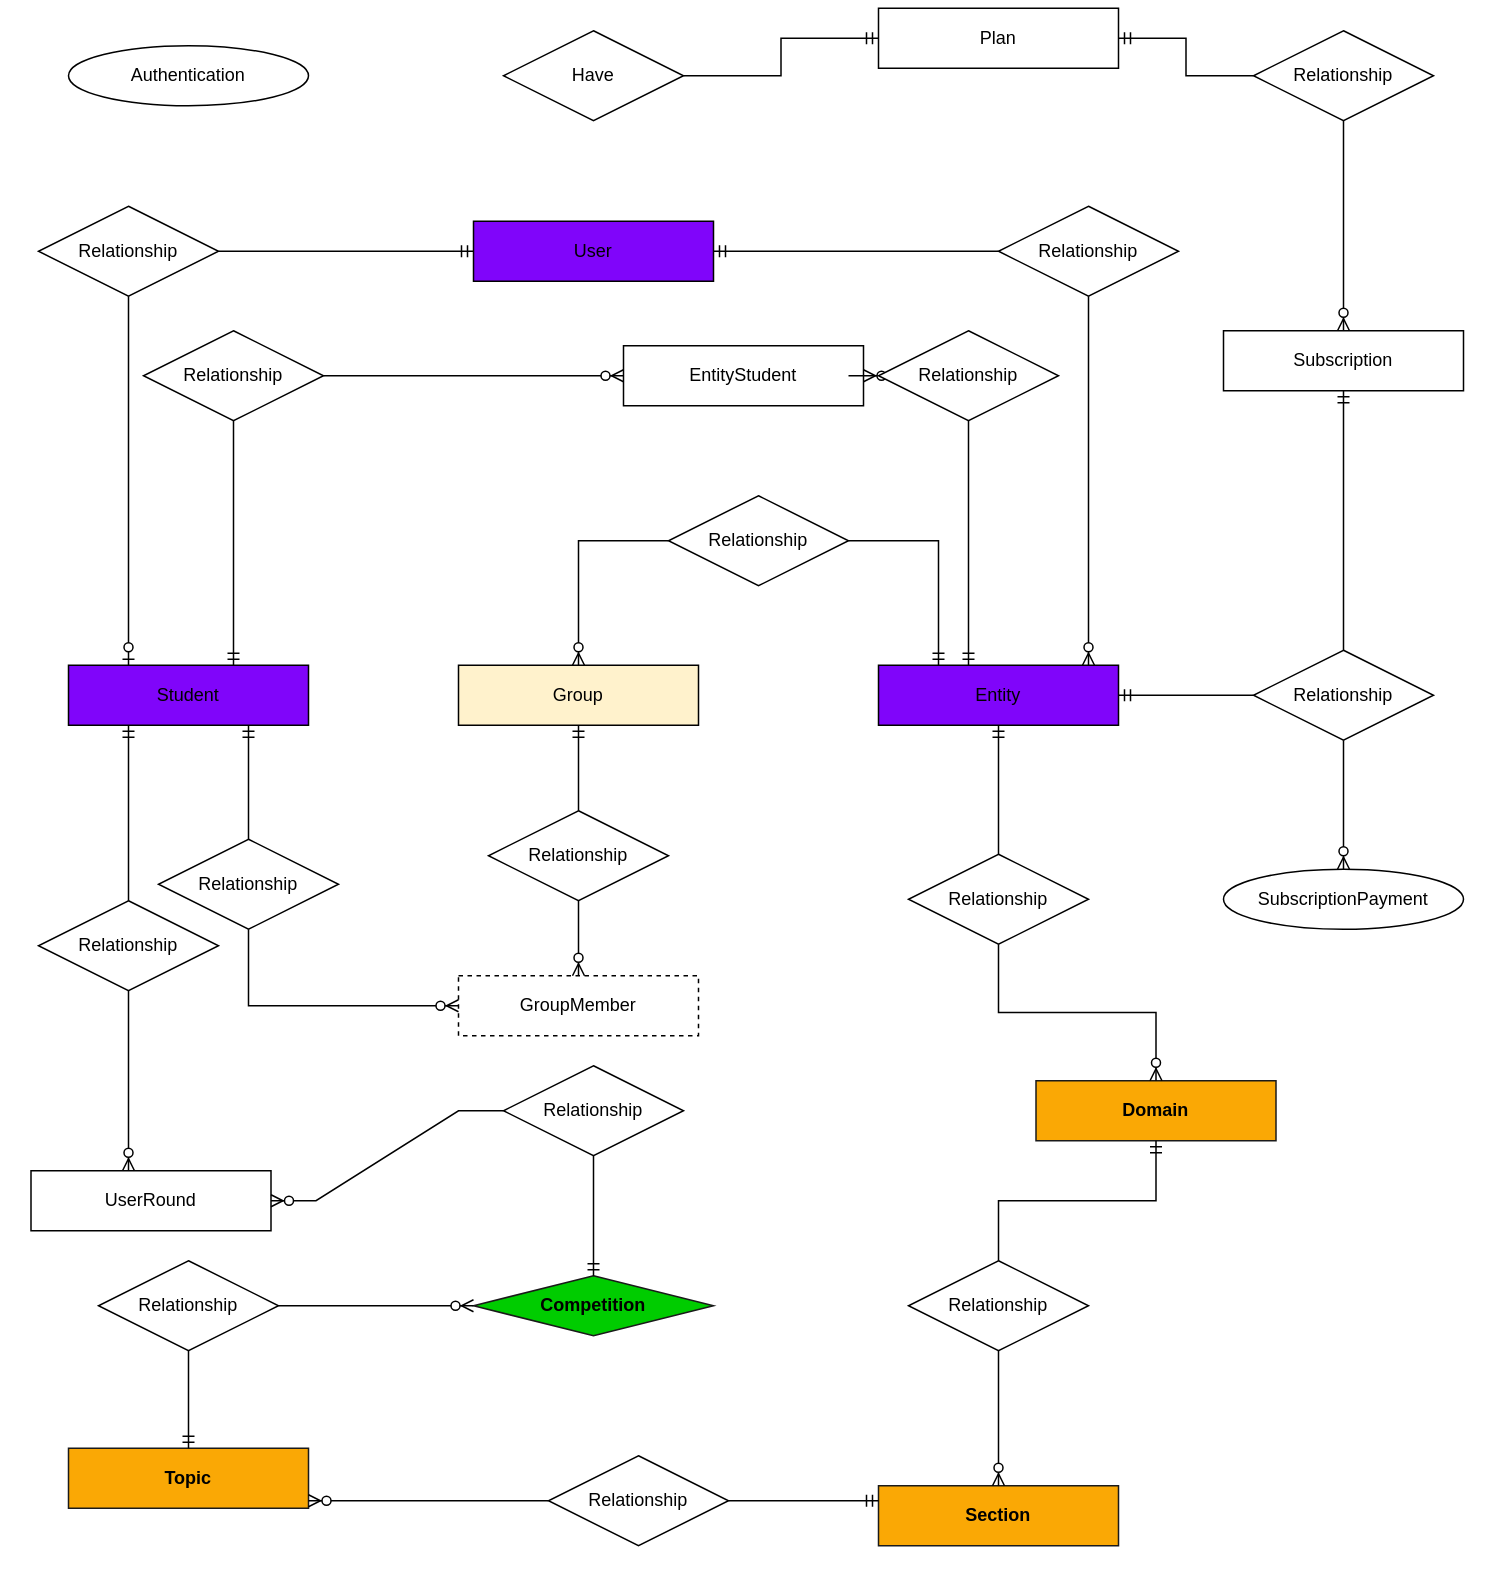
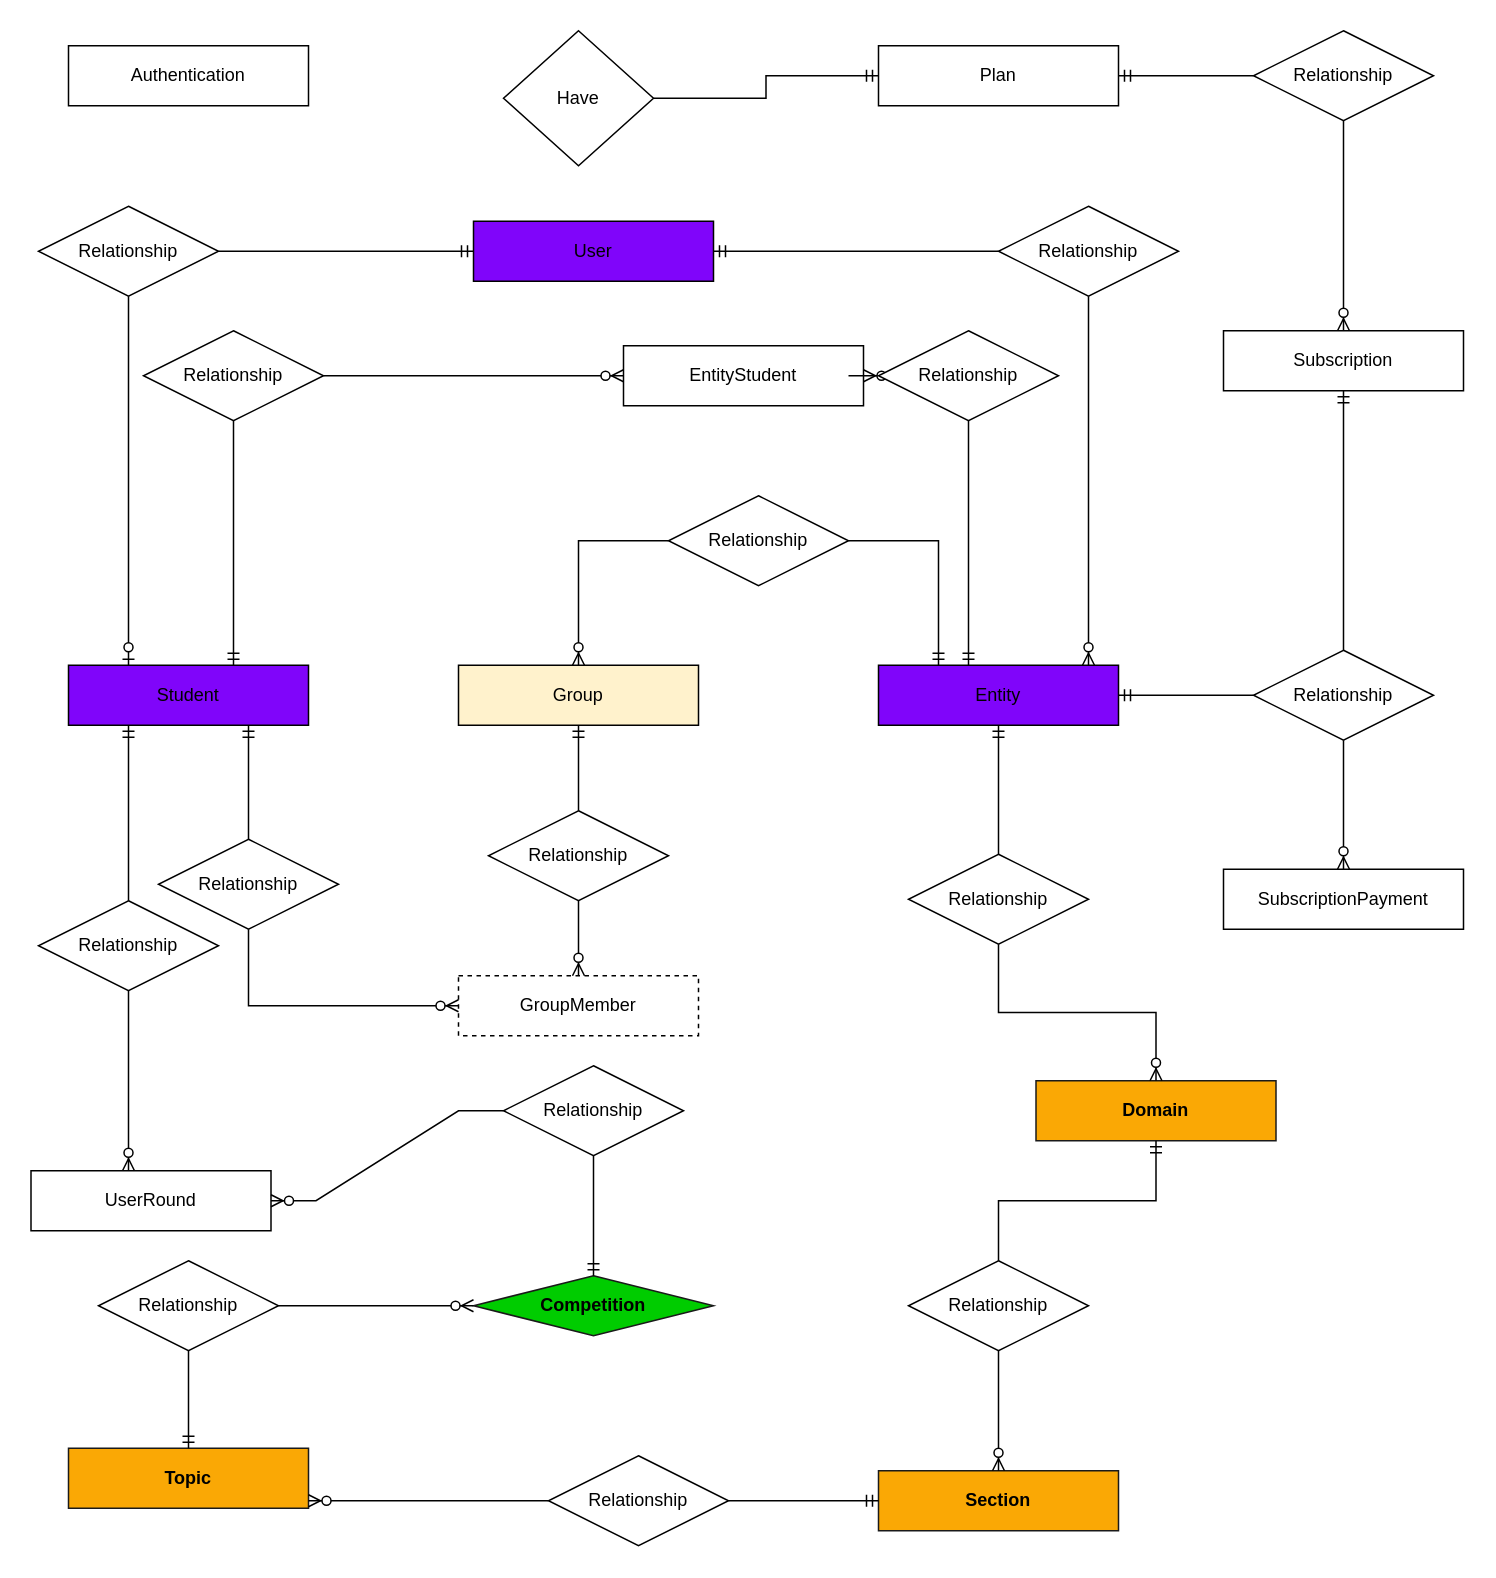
node "Plan": moved (998, 38) -> (998, 76)
node "Authentication": shape ellipse -> rectangle
node "Have": size 180x90 -> 150x135
node "SubscriptionPayment": shape ellipse -> rectangle
node "Section": moved (998, 1516) -> (998, 1501)
